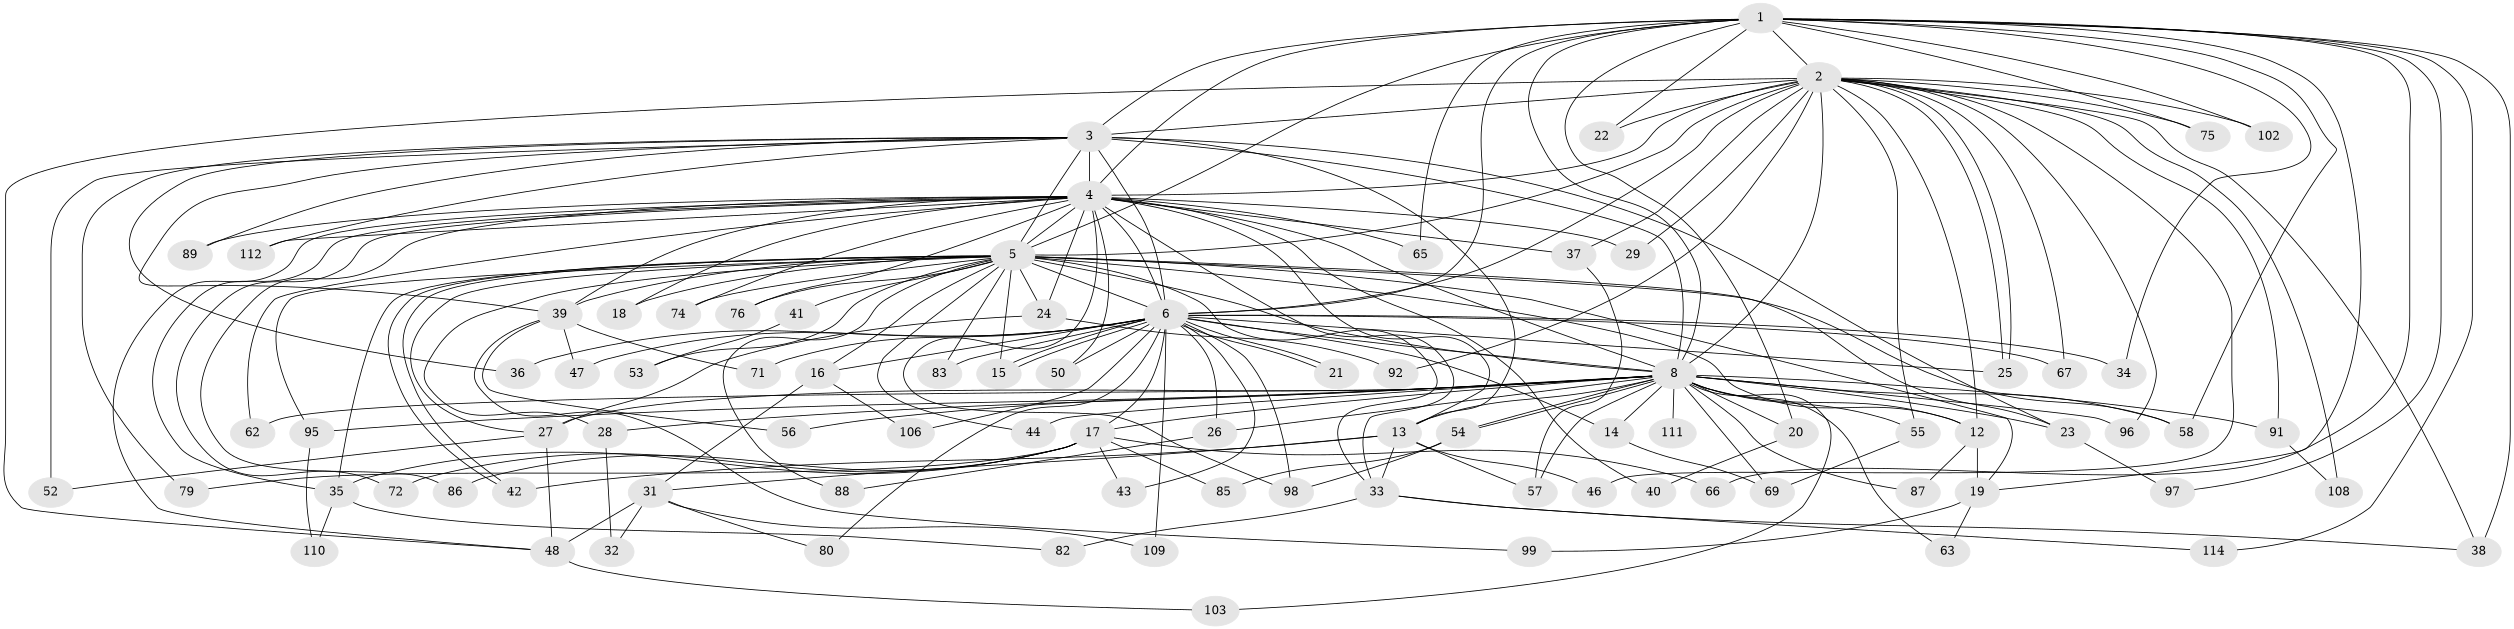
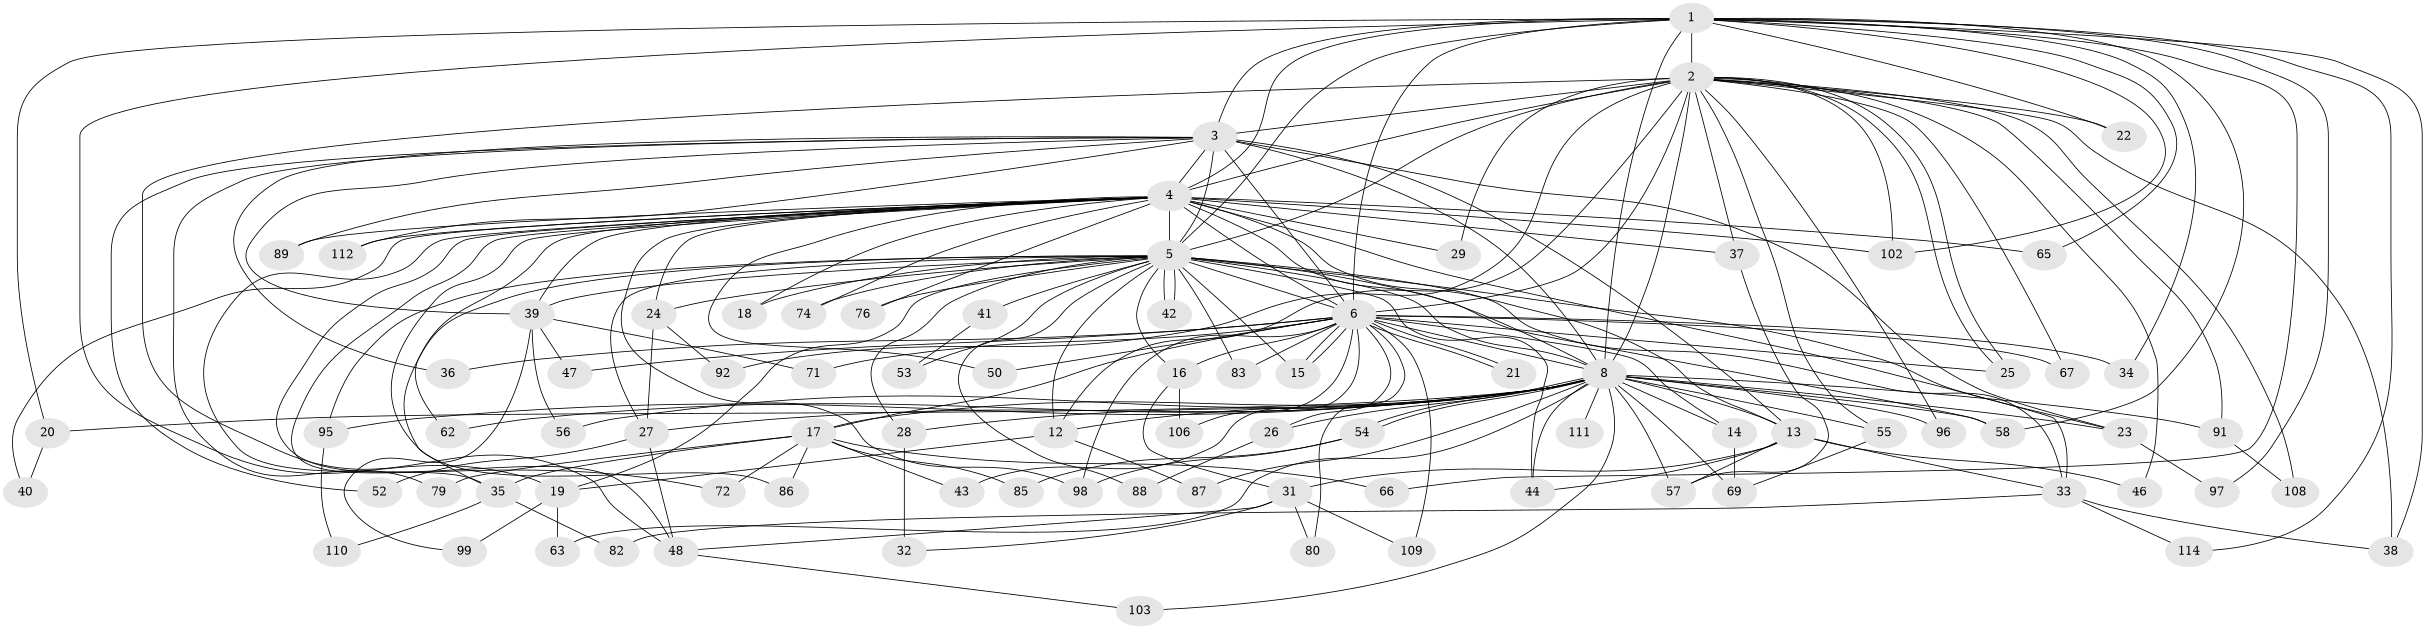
node "75": removed
edge "4" -- "102": added
edge "13" -- "42": now "13" -- "44"
